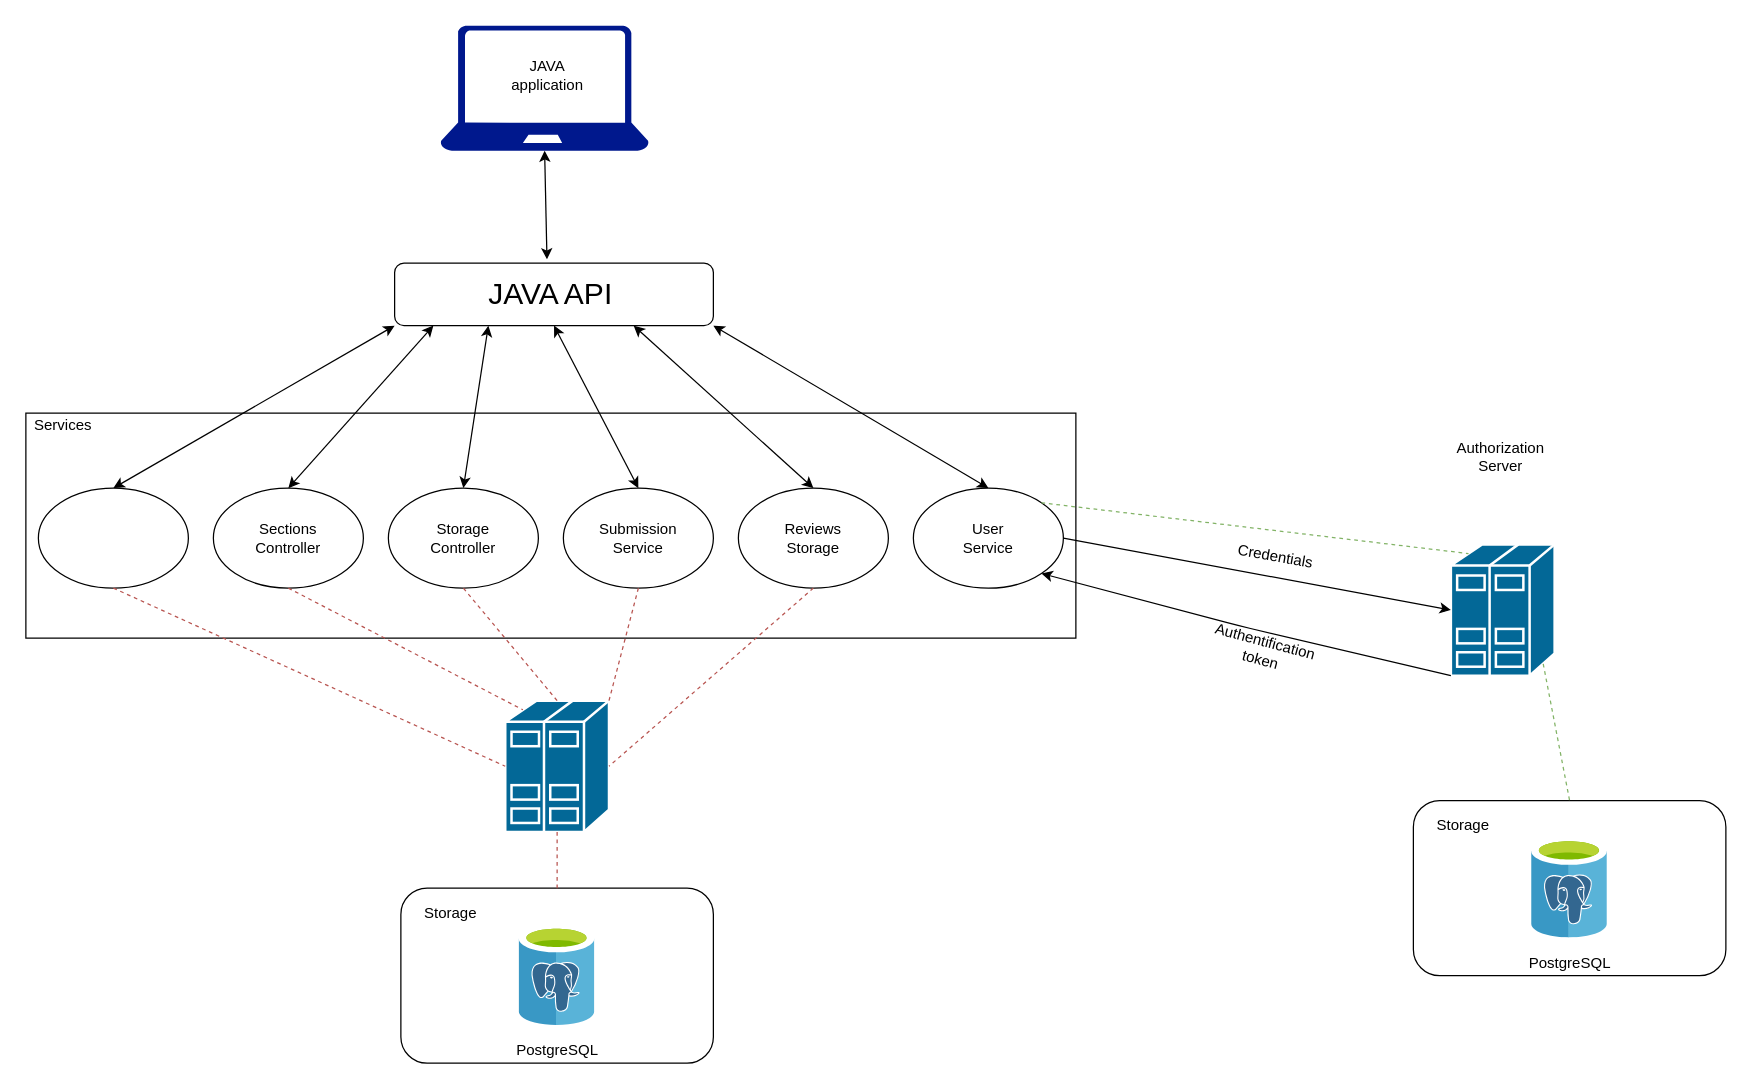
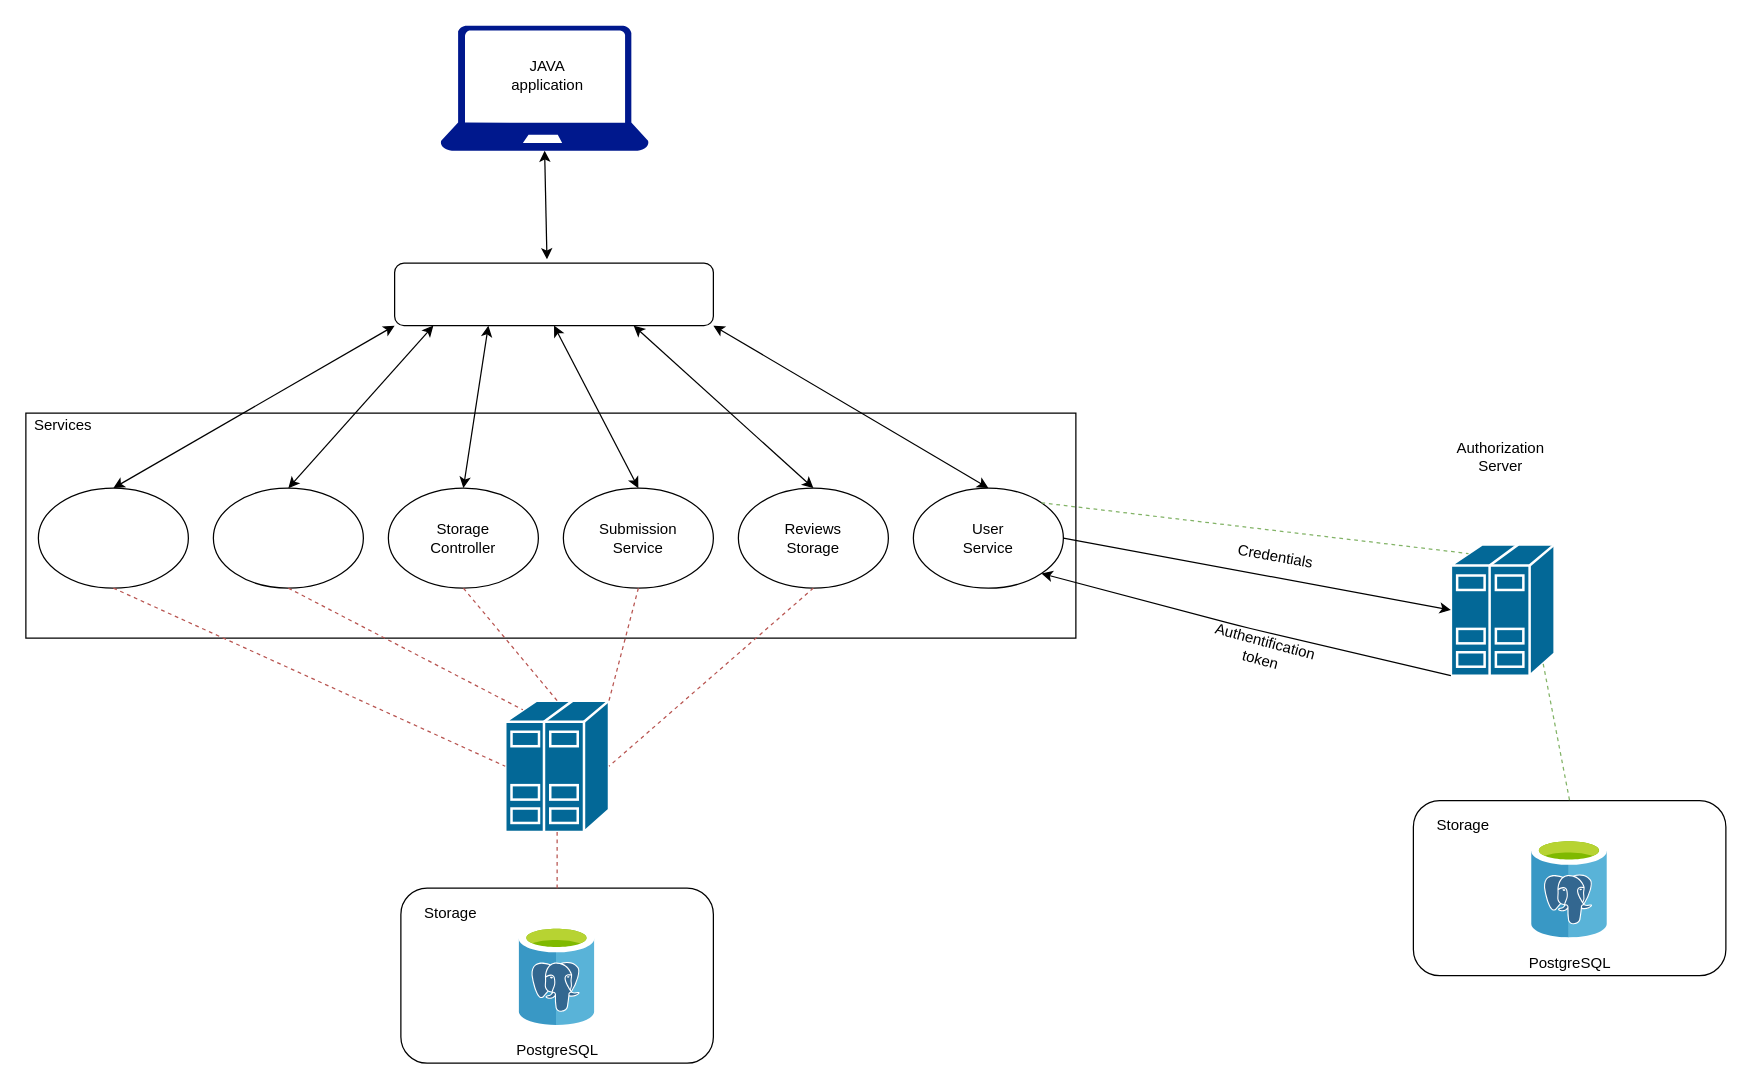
node "JAVA API": removed
node "Sections Controller": removed
